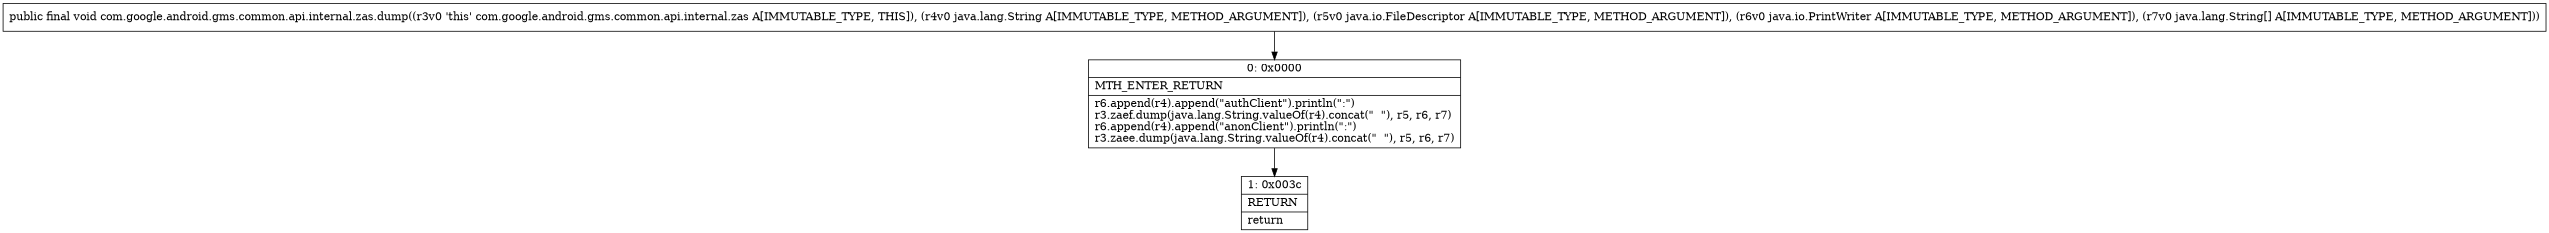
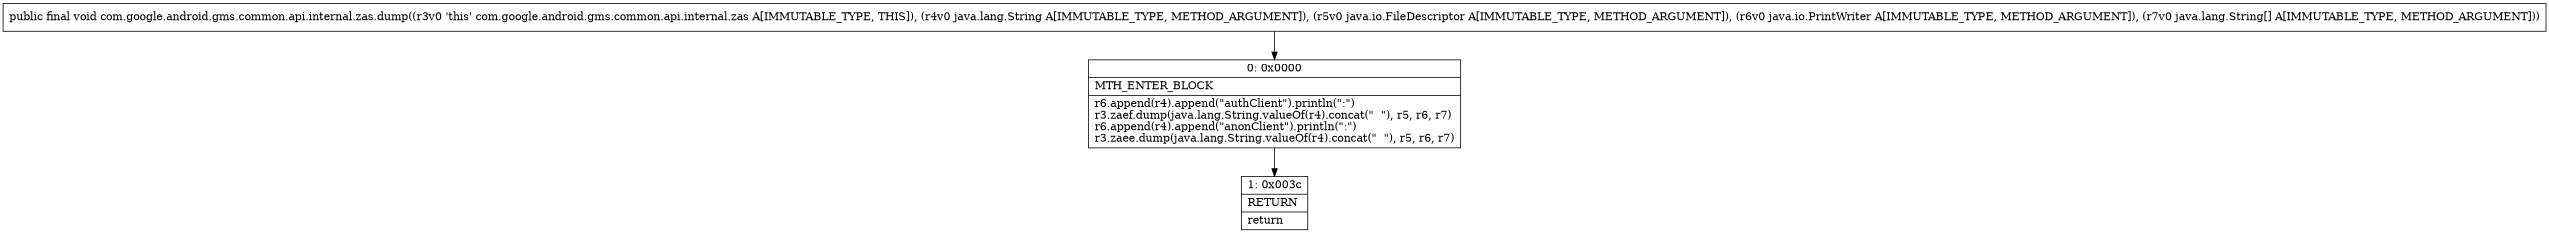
node "0: 0x0000": text "MTH_ENTER_RETURN" -> "MTH_ENTER_BLOCK"
